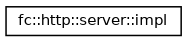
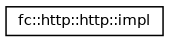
node "fc::http::server::impl": label "fc::http::server::impl" -> "fc::http::http::impl"
